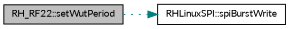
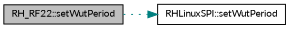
node "RHLinuxSPI::spiBurstWrite": label "RHLinuxSPI::spiBurstWrite" -> "RHLinuxSPI::setWutPeriod"
